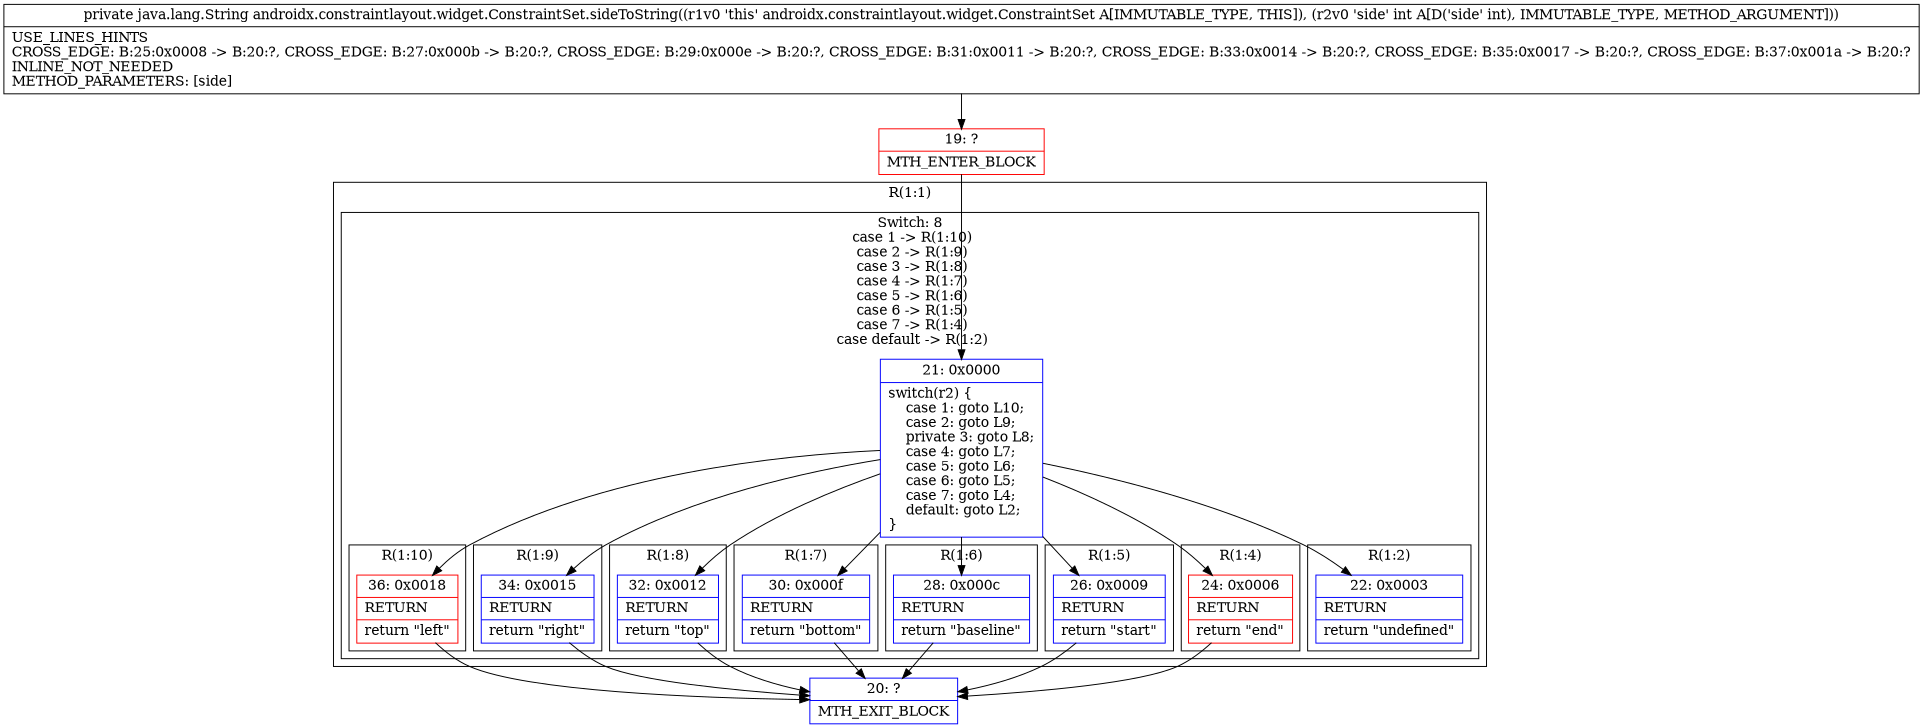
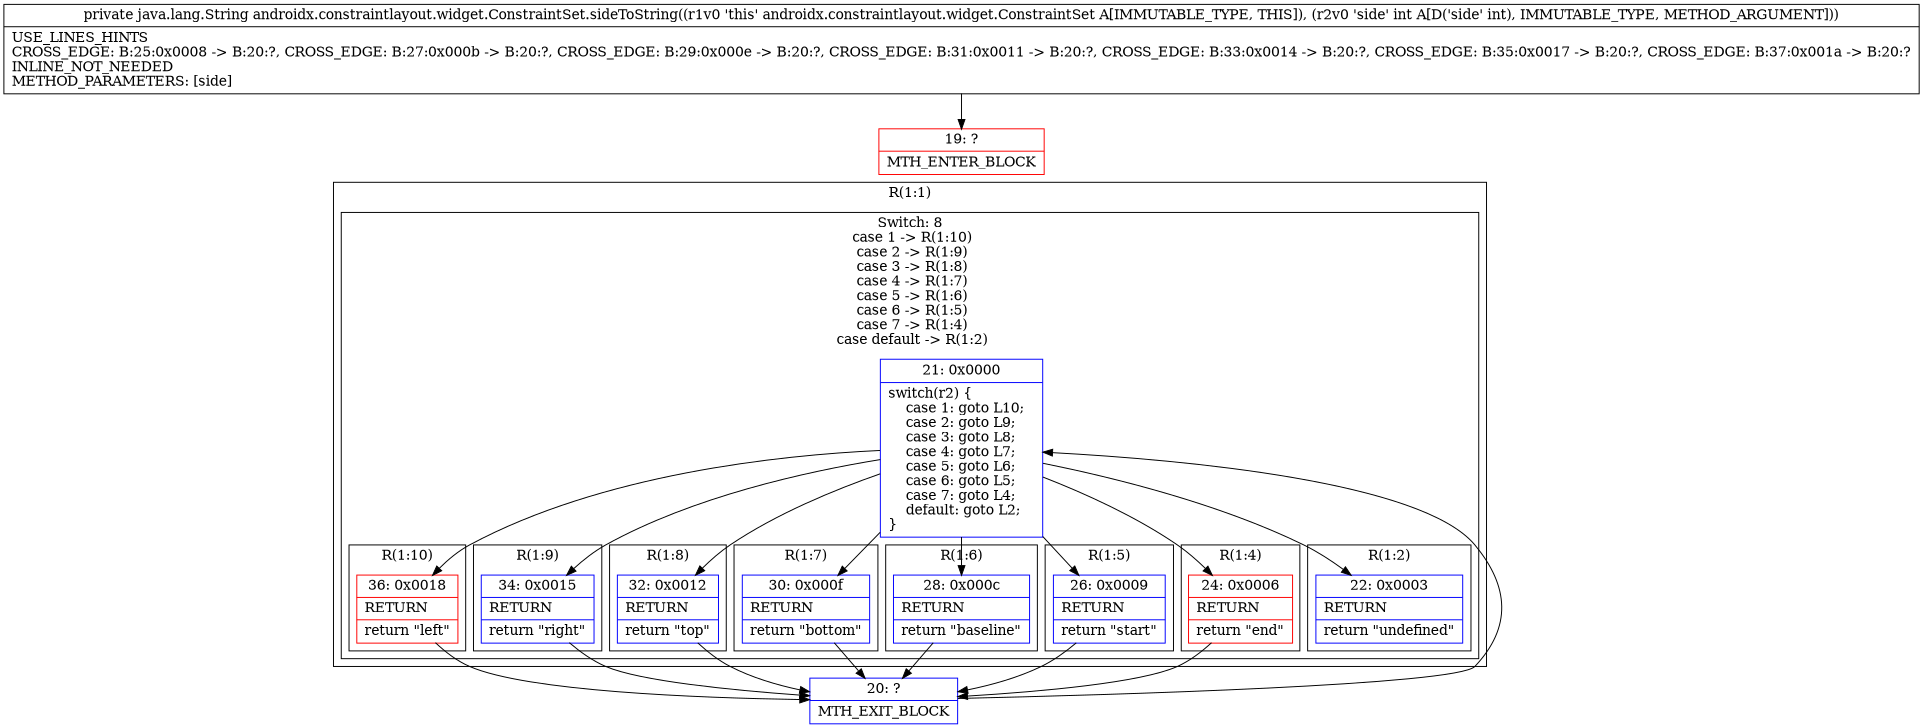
edge "19: ?" -> "21: 0x0000": now "20: ?" -> "21: 0x0000"
node "21: 0x0000": text "private 3: goto L8;" -> "case 3: goto L8;"
